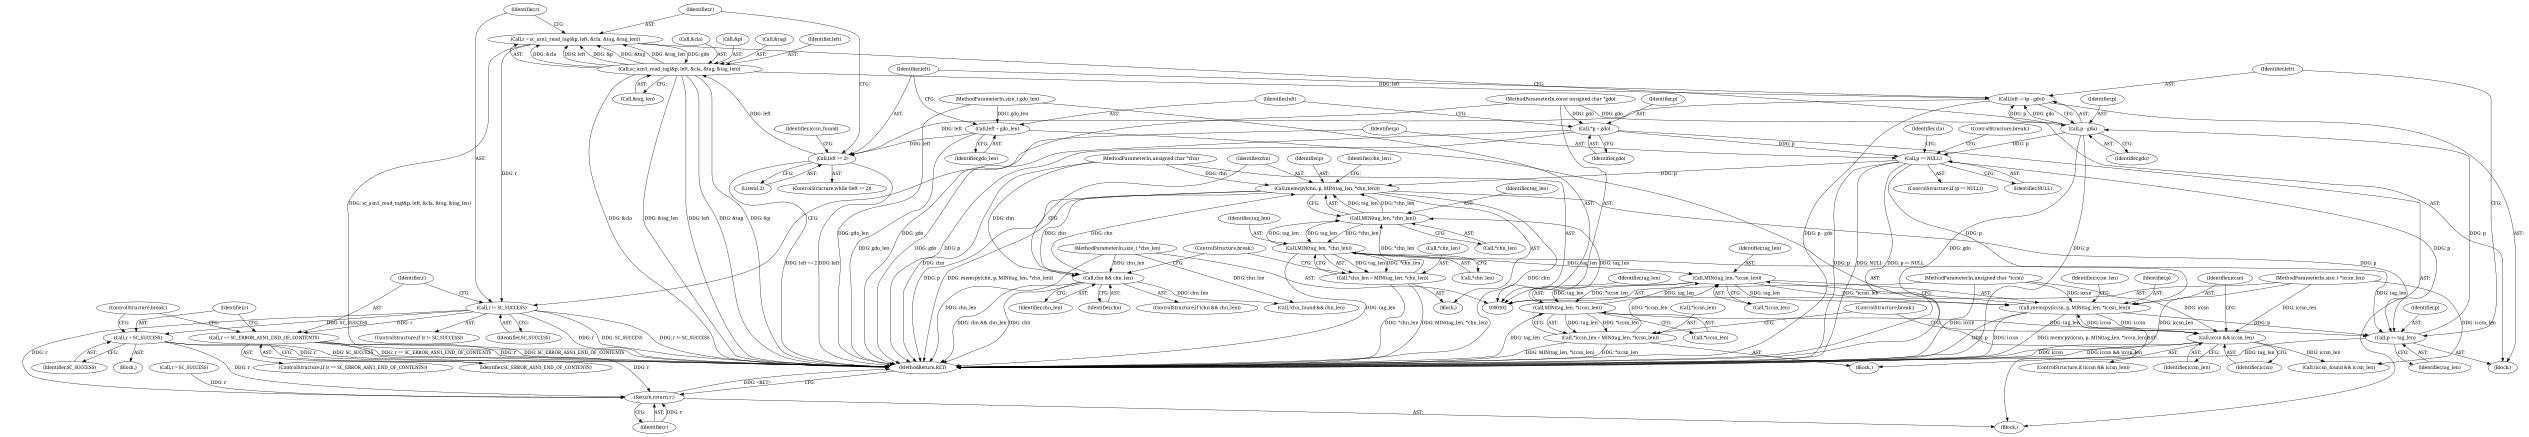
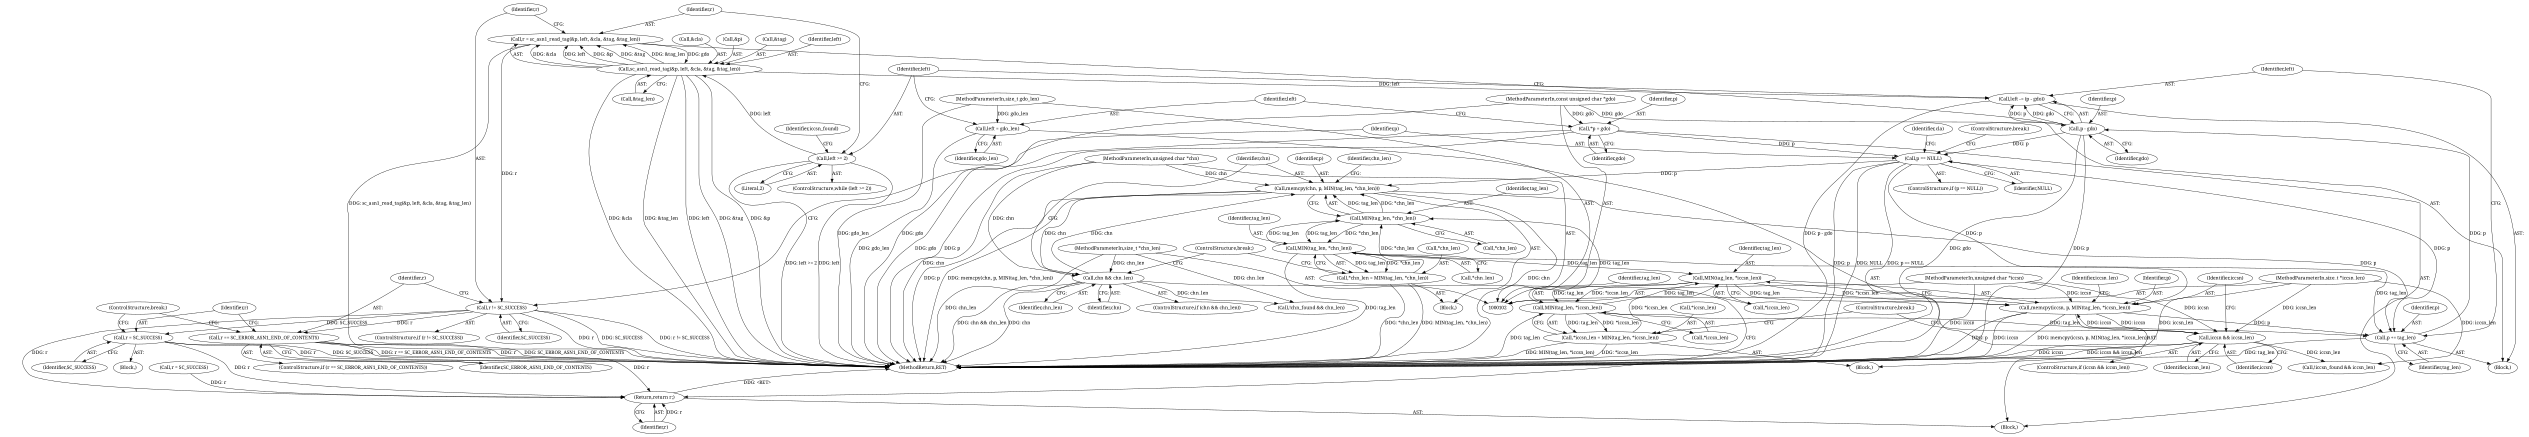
edge "(Call,left -= (p - gdo))" -> "(Call,left >= 2)": removed, label "DDG: left"
edge "(Call,left = gdo_len)" -> "(Call,left >= 2)": removed, label "DDG: left"
edge "(MethodReturn,RET)" -> "(Return,return r;)": now "(Call,chn && chn_len)" -> "(Return,return r;)"
